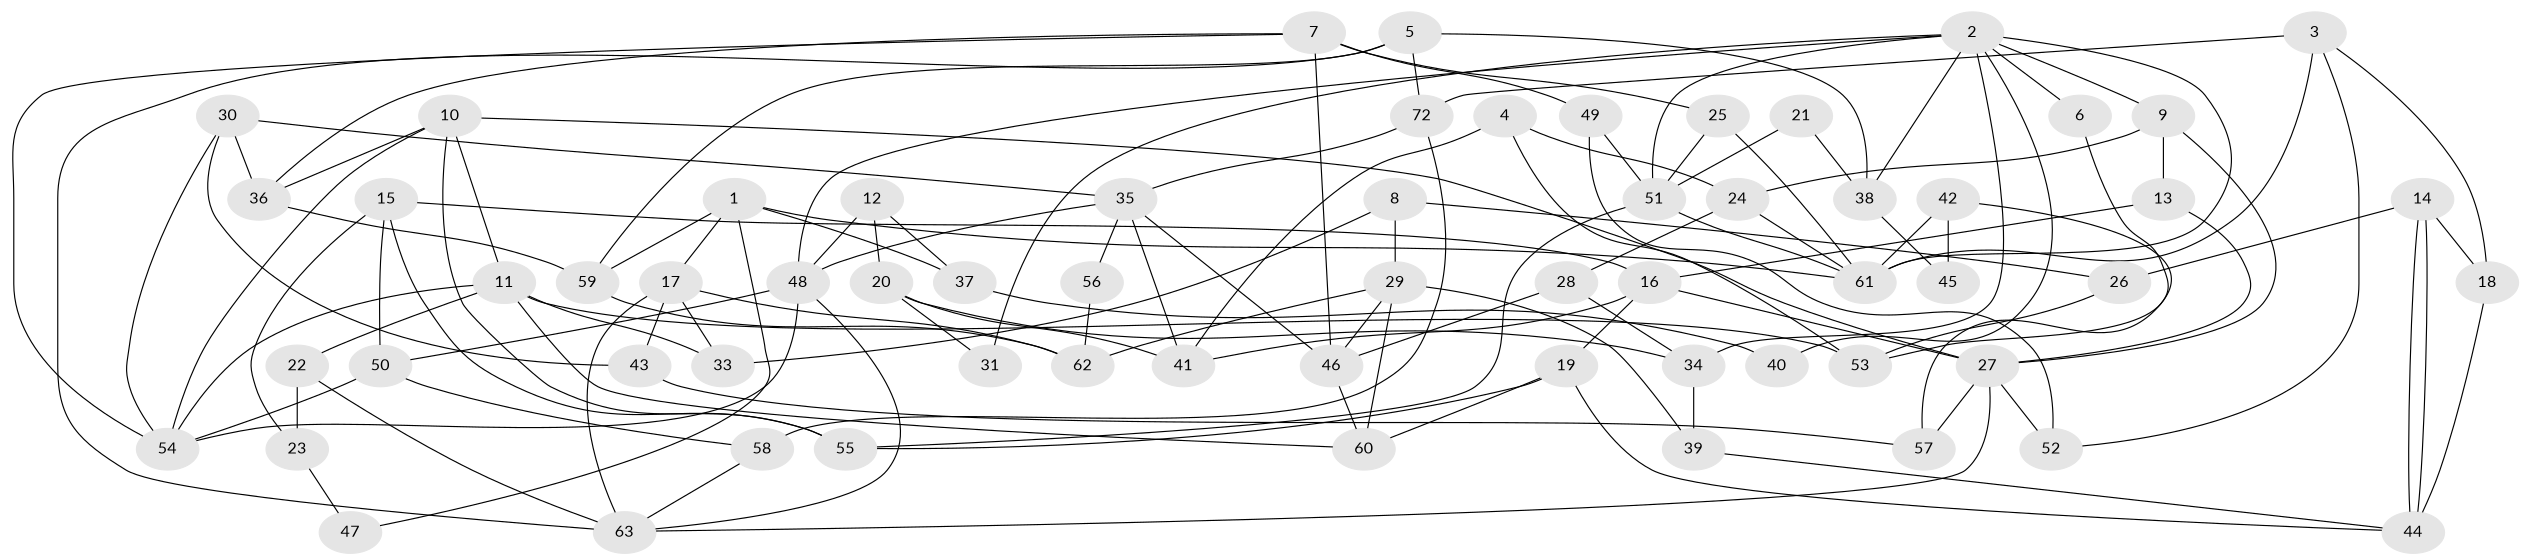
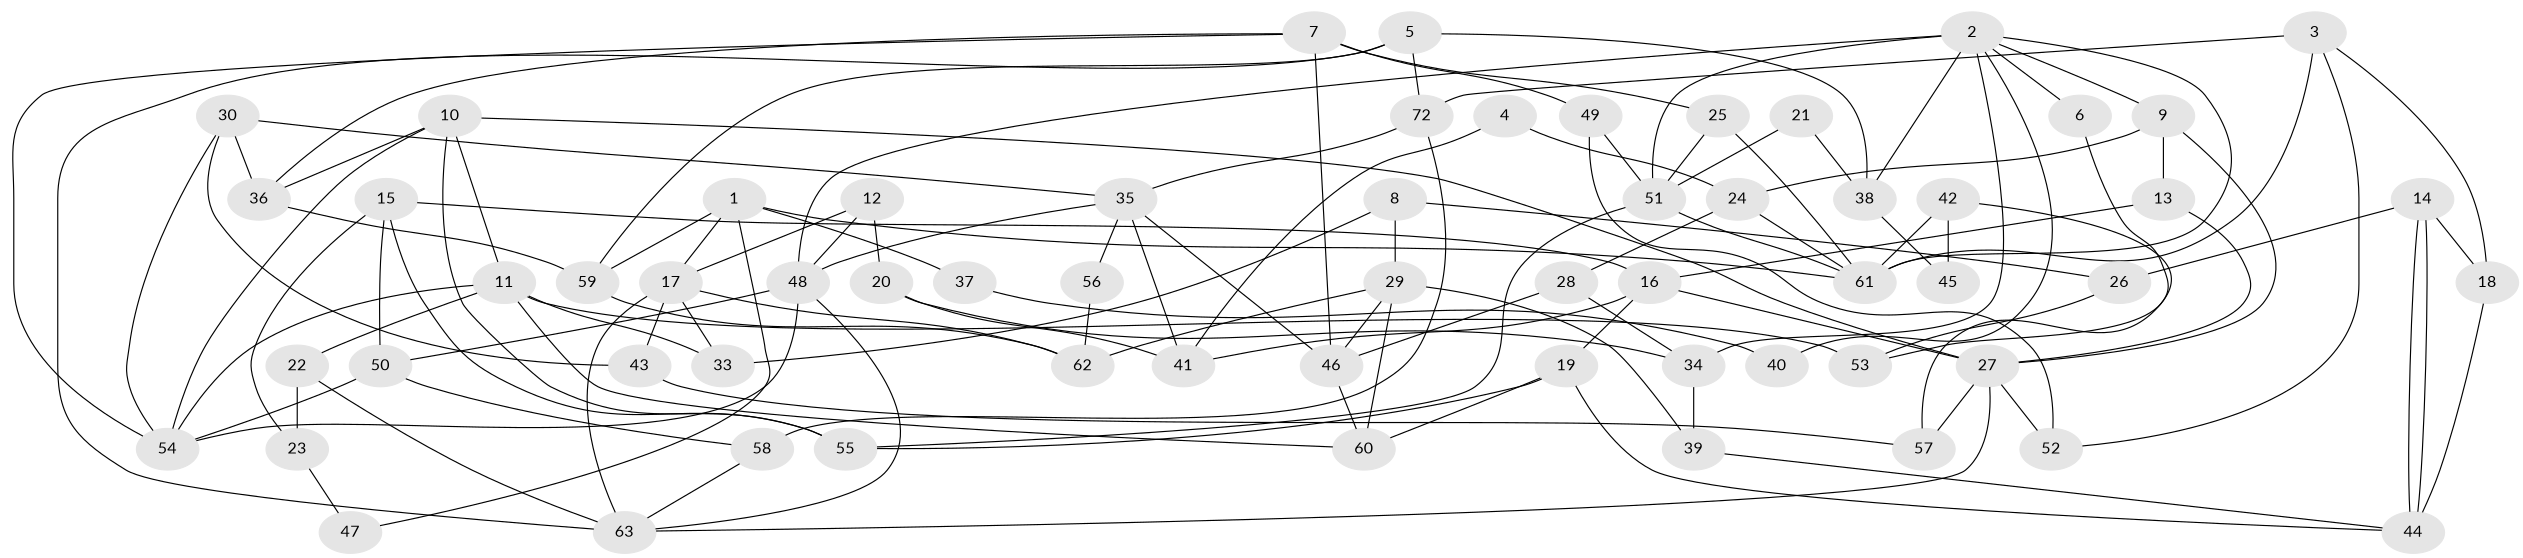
edge "12" -- "37": now "12" -- "17"
edge "4" -- "53": removed
node "31": removed
